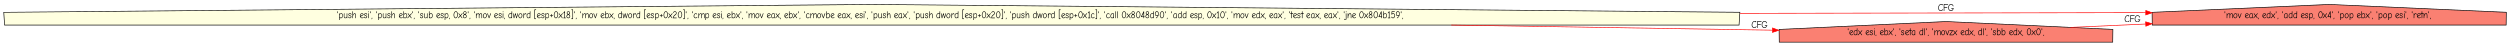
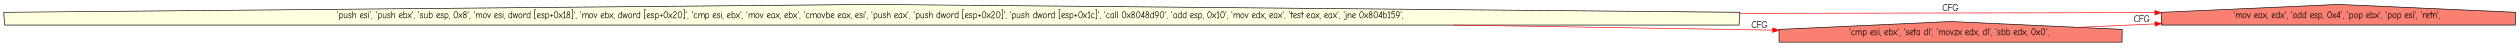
node "'edx esi, ebx', 'seta dl', 'movzx edx, dl', 'sbb edx, 0x0',": label "'edx esi, ebx', 'seta dl', 'movzx edx, dl', 'sbb edx, 0x0'," -> "'cmp esi, ebx', 'seta dl', 'movzx edx, dl', 'sbb edx, 0x0',"
